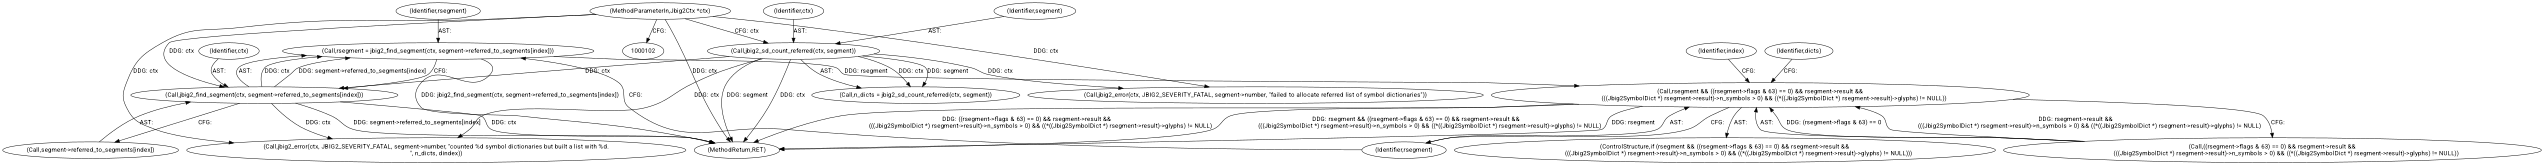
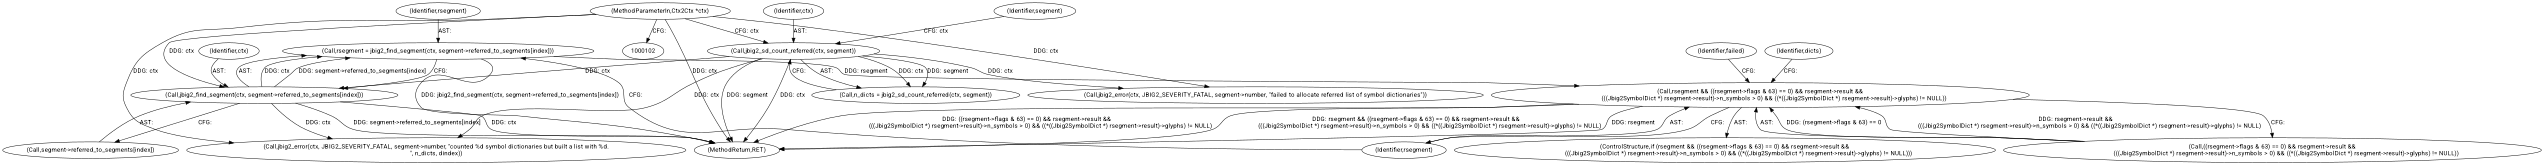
node "(MethodParameterIn,Jbig2Ctx *ctx)": label "(MethodParameterIn,Jbig2Ctx *ctx)" -> "(MethodParameterIn,Ctx2Ctx *ctx)"
edge "(Identifier,segment)" -> "(Call,jbig2_sd_count_referred(ctx, segment))": label "AST: " -> "CFG: ctx"
node "(Identifier,index)": label "(Identifier,index)" -> "(Identifier,failed)"
edge "(Call,n_dicts = jbig2_sd_count_referred(ctx, segment))" -> "(Call,jbig2_sd_count_referred(ctx, segment))": added, label "CFG:"
